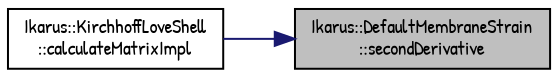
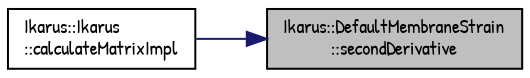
node "Ikarus::KirchhoffLoveShell ::calculateMatrixImpl": label "Ikarus::KirchhoffLoveShell ::calculateMatrixImpl" -> "Ikarus::Ikarus ::calculateMatrixImpl"
